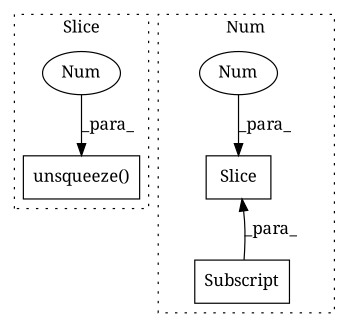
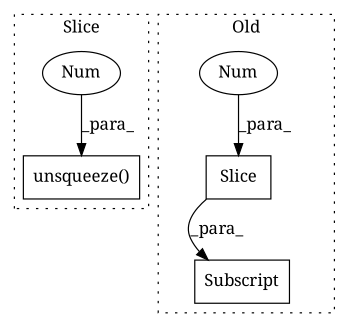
cluster "Num": label "Num" -> "Old"
edge "Subscript" -> "Slice": reversed
